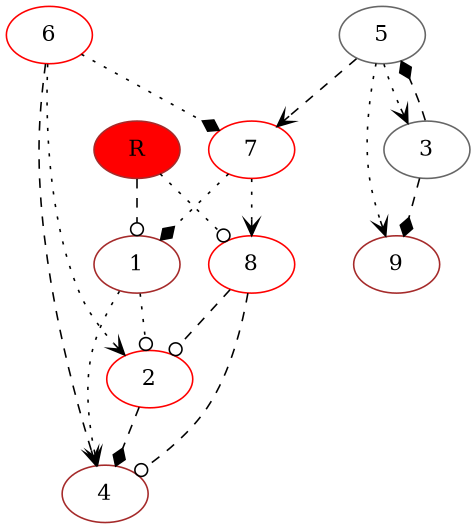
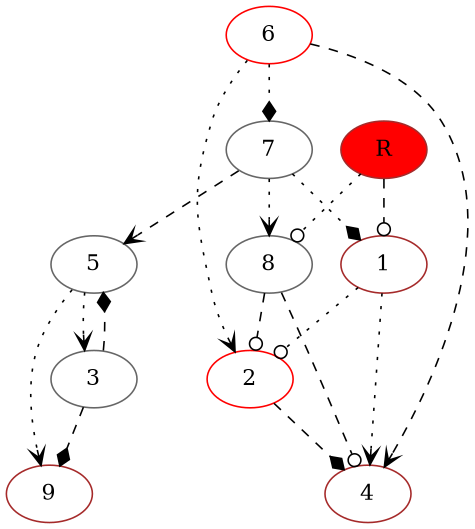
edge "5" -> "7": reversed
node "7": color red -> gray40
node "8": color red -> gray40
